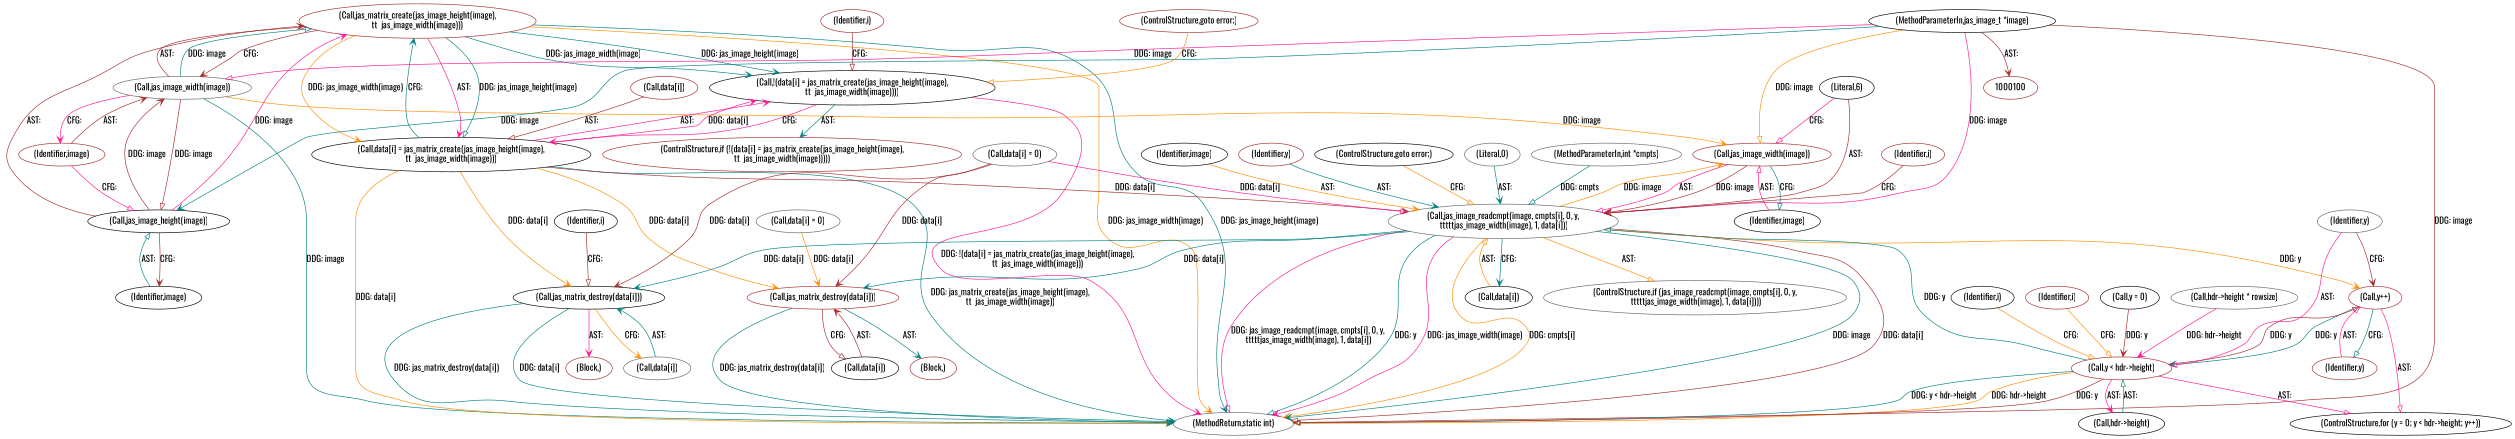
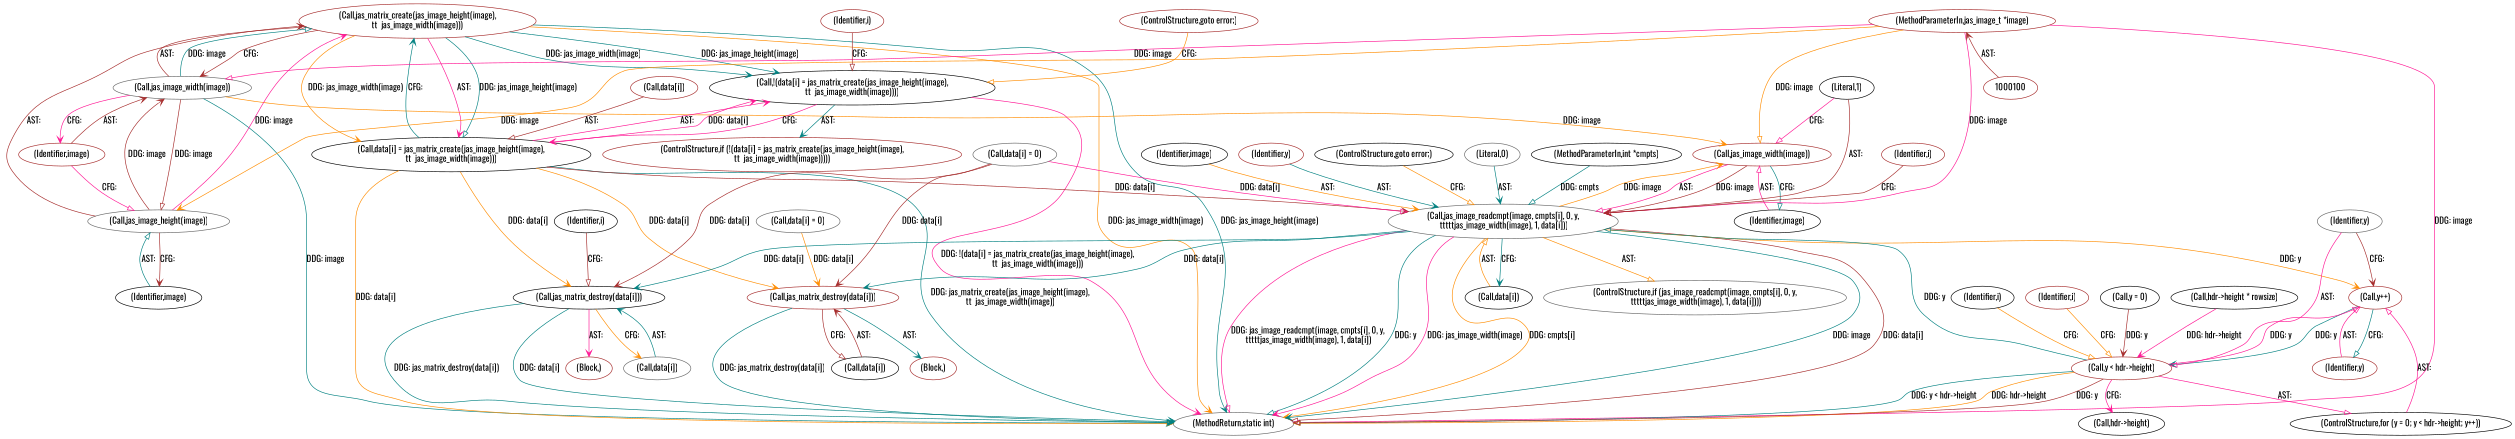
node "(MethodParameterIn,jas_image_t *image)": color black -> brown
edge "(MethodParameterIn,jas_image_t *image)" -> "1000100": reversed
edge "(MethodParameterIn,jas_image_t *image)" -> "(Call,jas_image_height(image))": color teal -> darkorange
node "(Literal,6)": label "(Literal,6)" -> "(Literal,1)"
node "(MethodParameterIn,int *cmpts)": color gray40 -> black
node "(Call,jas_image_height(image))": color black -> gray40
node "(Call,hdr->height * rowsize)": color gray40 -> black
edge "(Call,y < hdr->height)" -> "(Call,y++)": color brown -> deeppink
edge "(Call,y++)" -> "(ControlStructure,for (y = 0; y < hdr->height; y++))": reversed
edge "(Call,y < hdr->height)" -> "(Call,hdr->height)": label "AST: " -> "CFG: "
edge "(Call,hdr->height)" -> "(Call,y < hdr->height)": removed, label "AST:"
edge "(MethodParameterIn,jas_image_t *image)" -> "(MethodReturn,static int)": color brown -> deeppink
